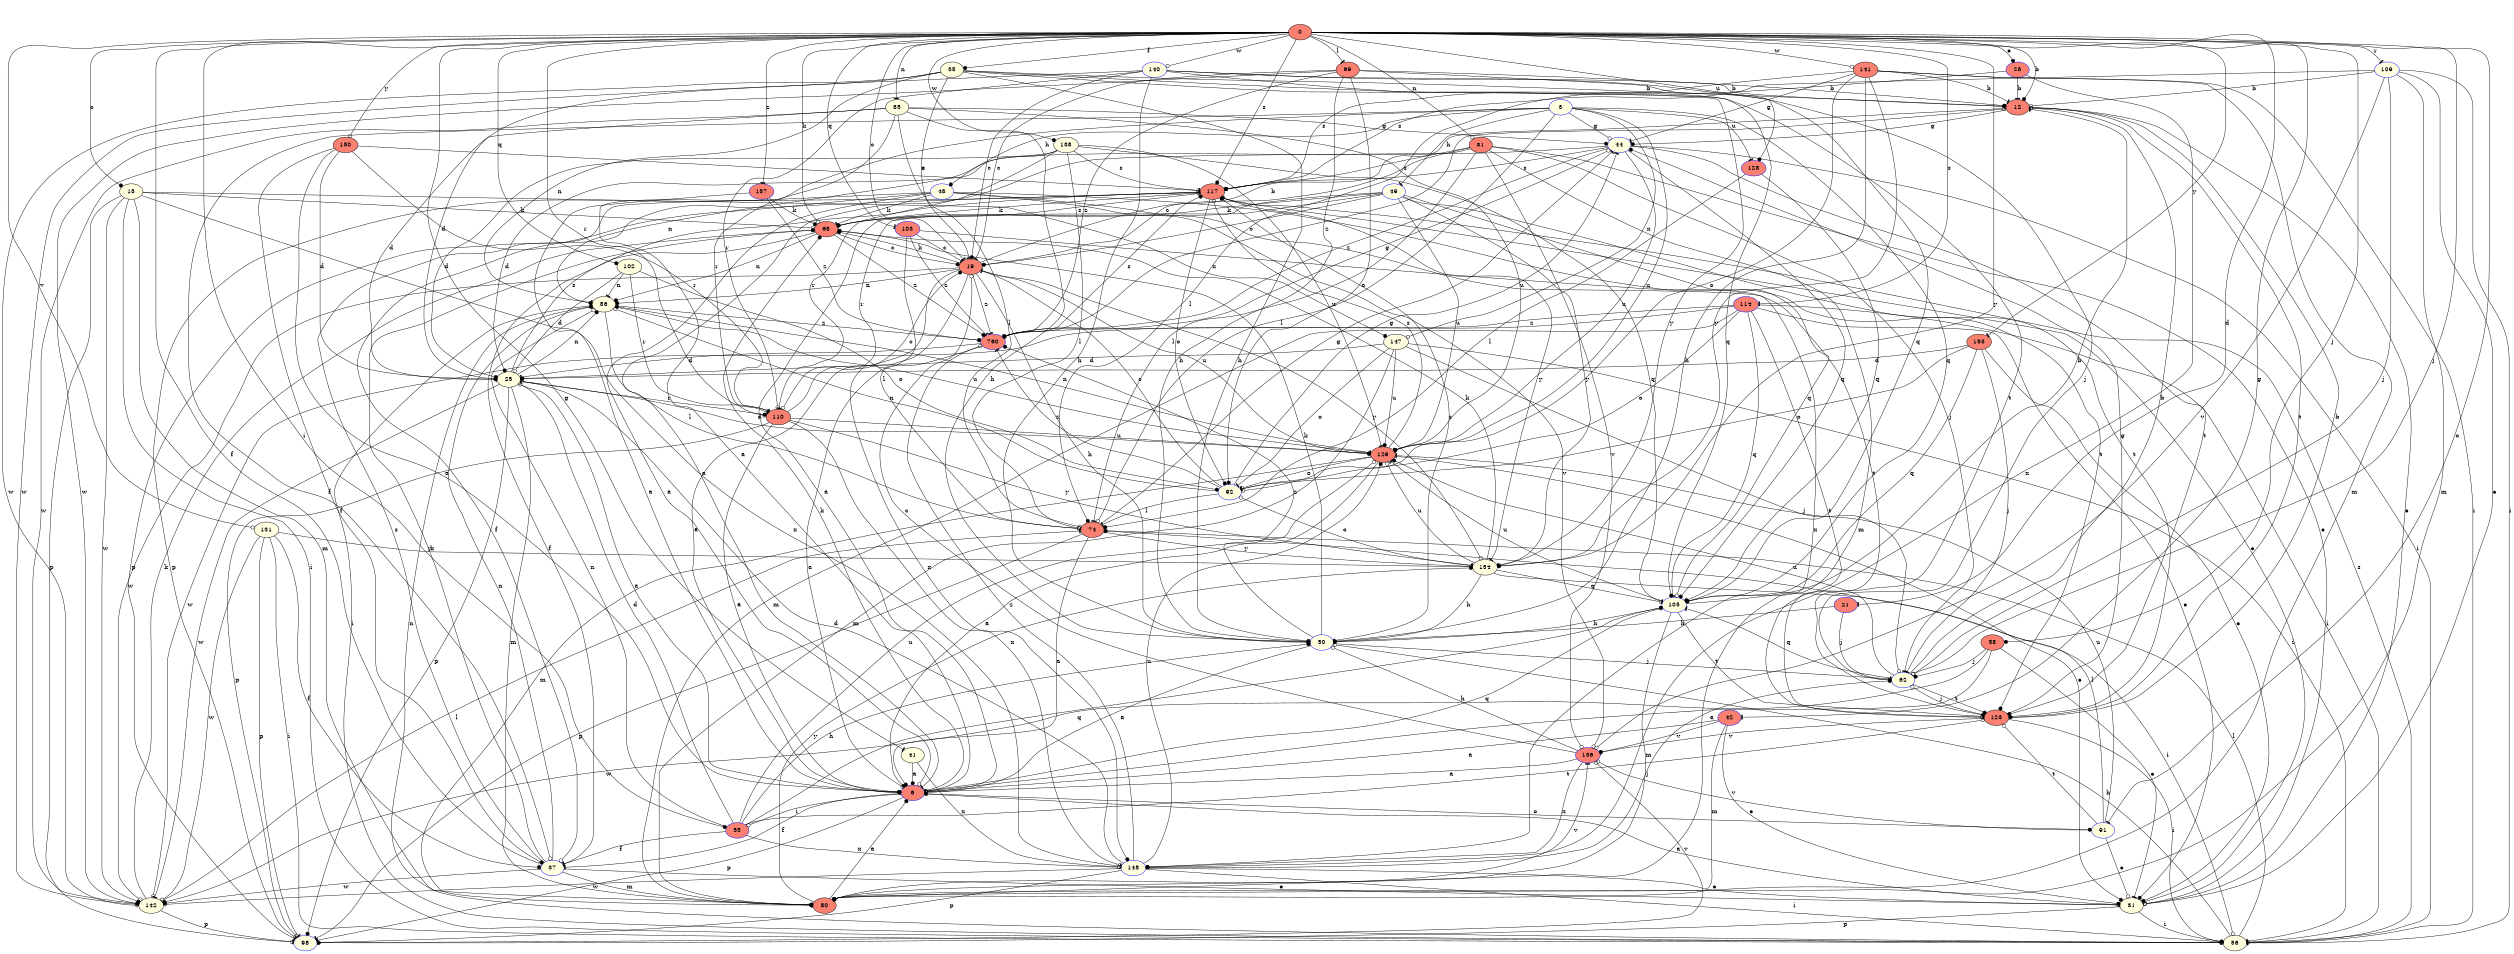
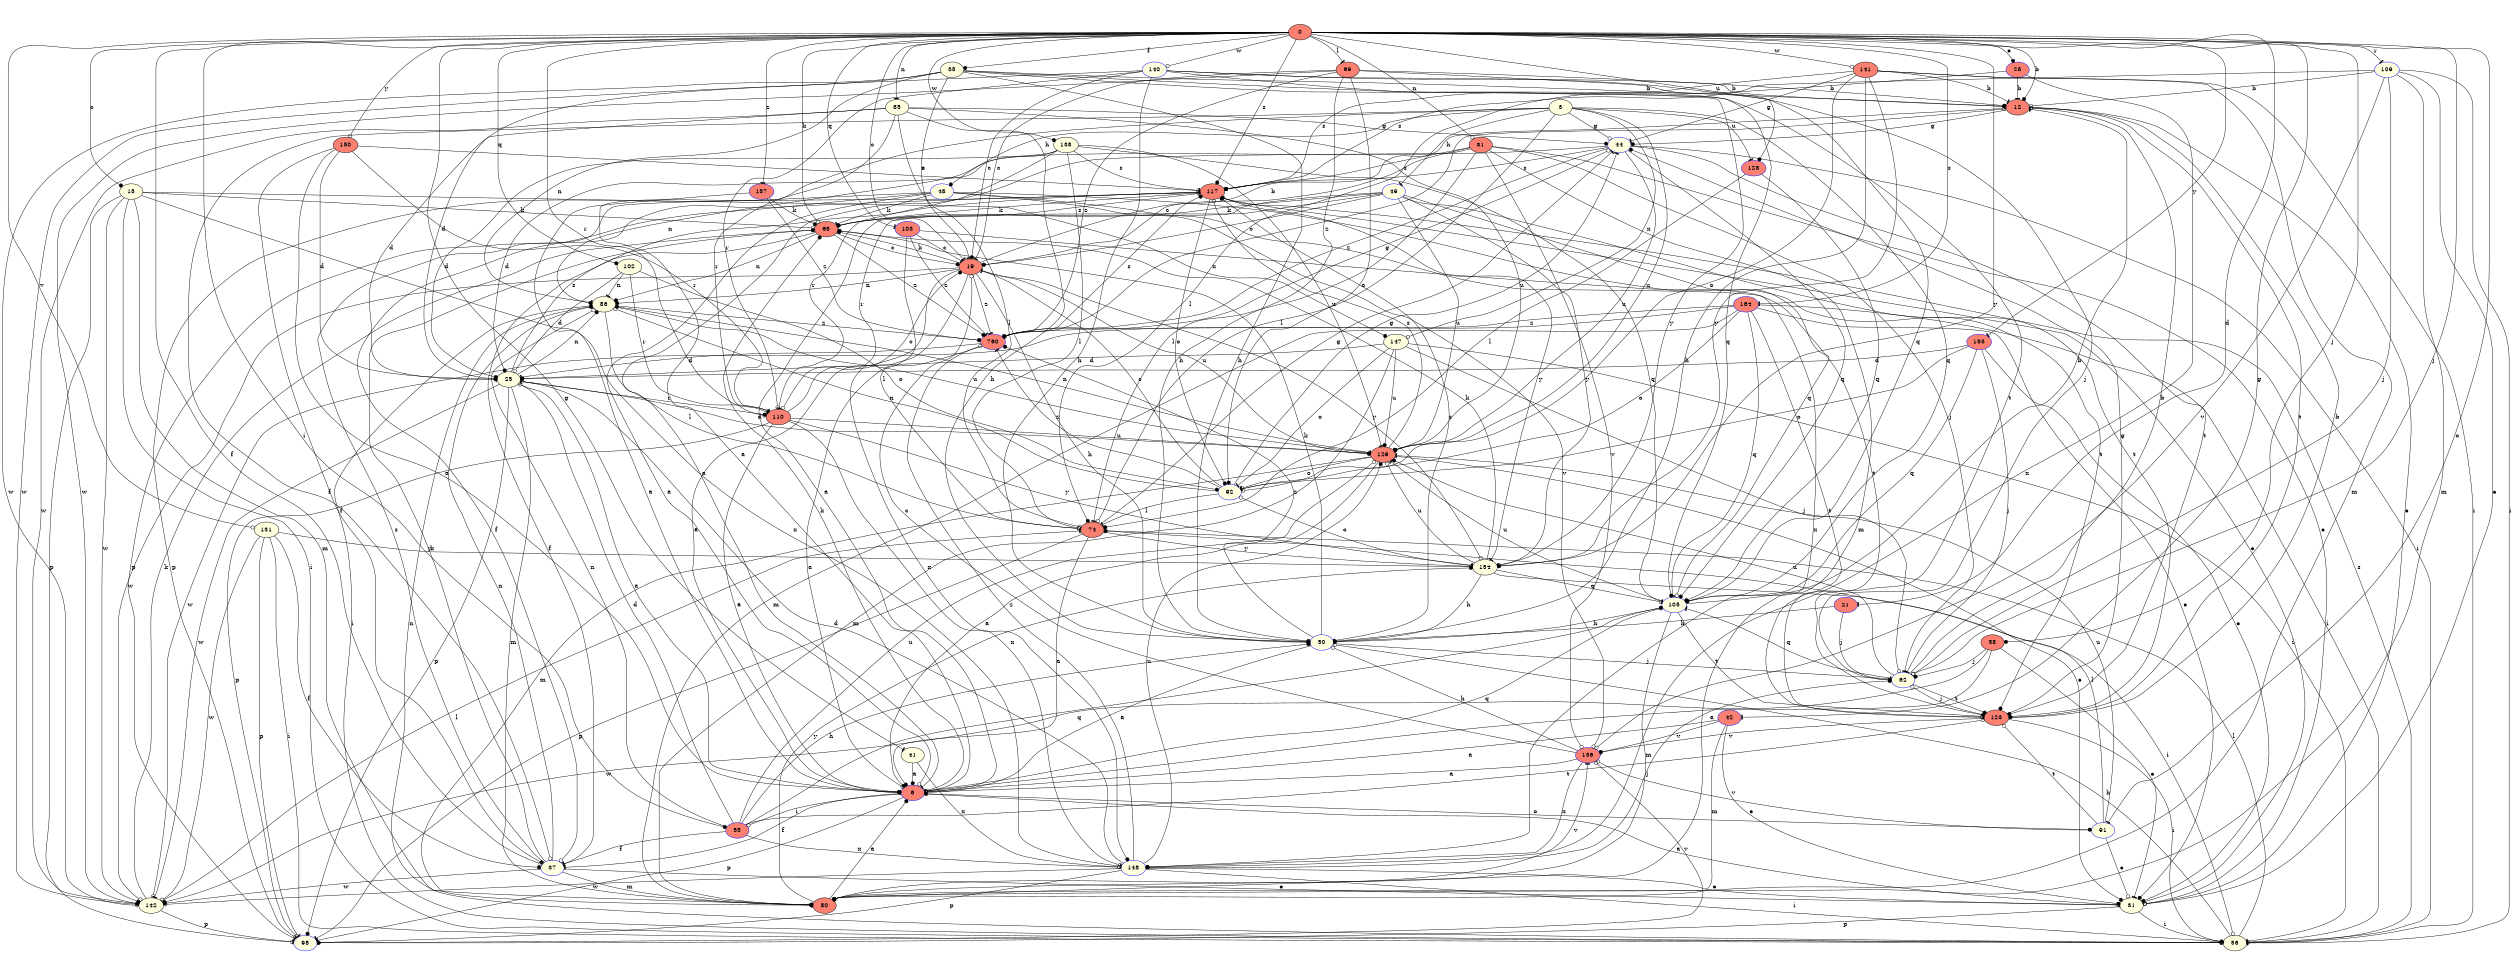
node "3": color blue -> black
node "114": label "114" -> "164"
node "153": color black -> blue
